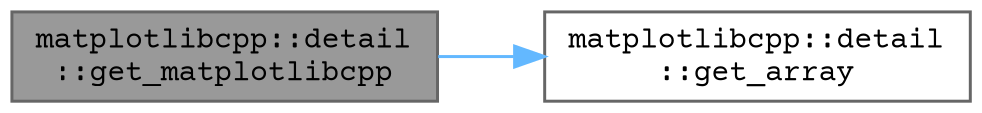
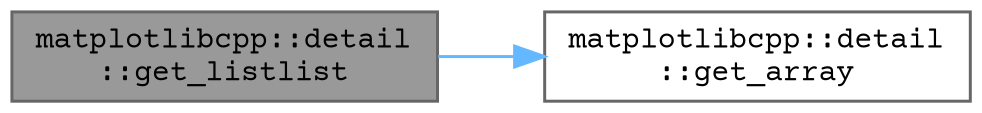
node "matplotlibcpp::detail ::get_matplotlibcpp": label "matplotlibcpp::detail ::get_matplotlibcpp" -> "matplotlibcpp::detail ::get_listlist"
